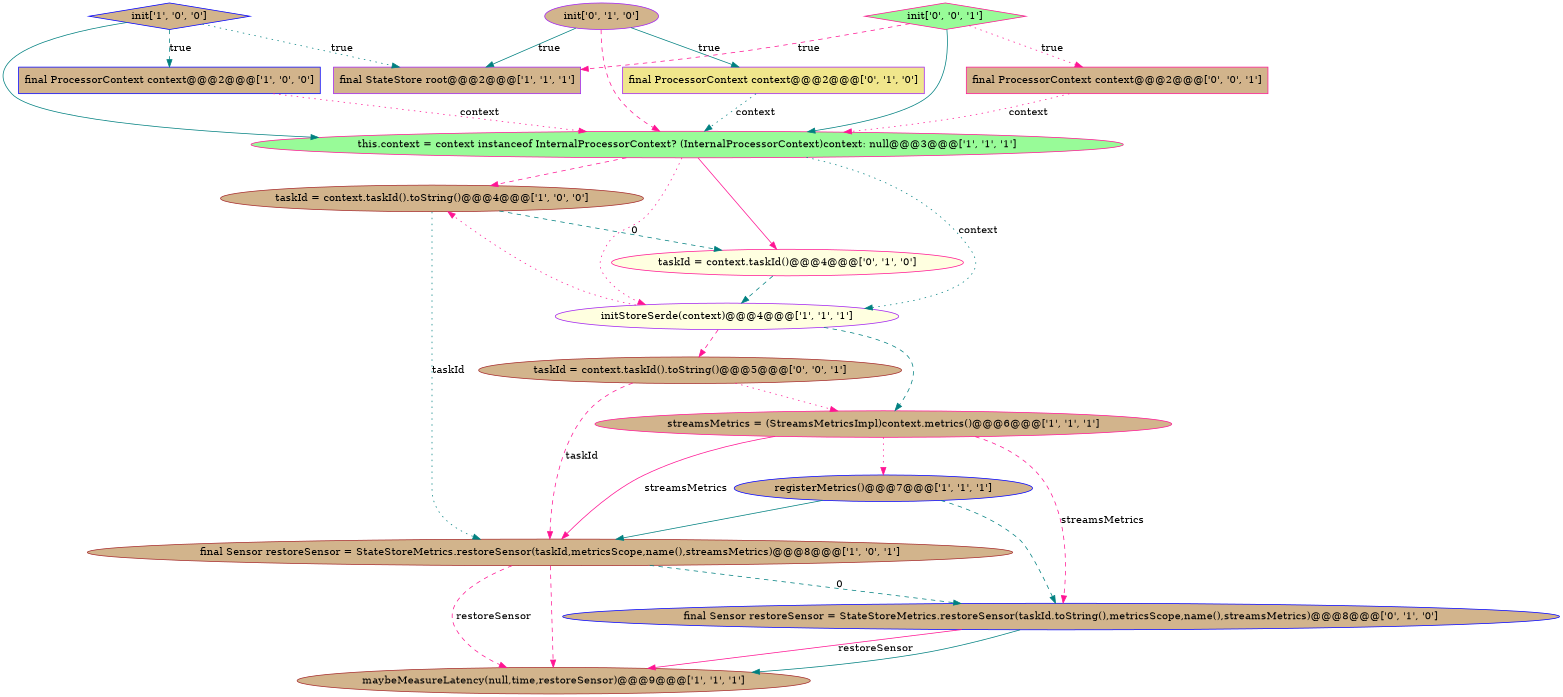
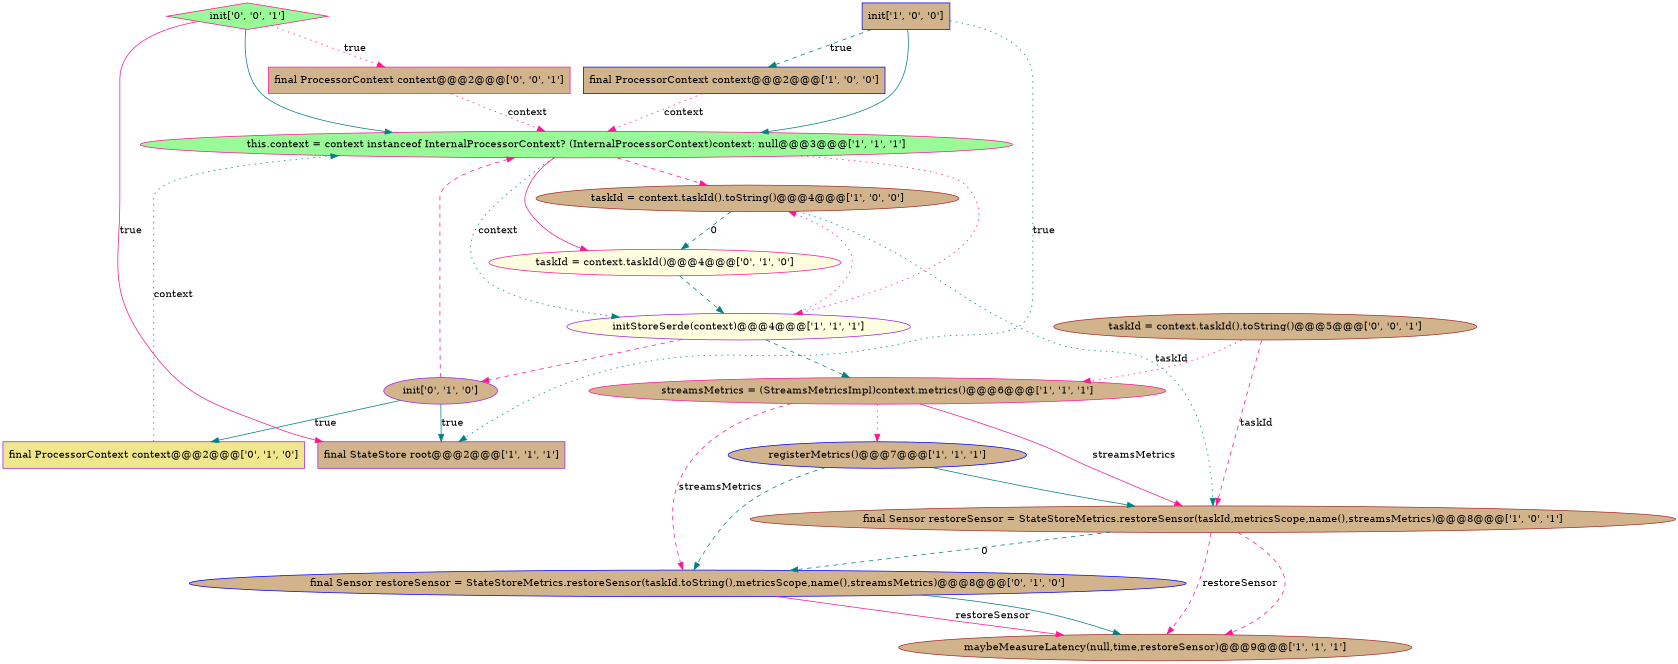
node "init['1', '0', '0']": shape diamond -> box
edge "init['0', '0', '1']" -> "final StateStore root@@@2@@@['1', '1', '1']": style dashed -> solid
edge "initStoreSerde(context)@@@4@@@['1', '1', '1']" -> "taskId = context.taskId().toString()@@@5@@@['0', '0', '1']": now "initStoreSerde(context)@@@4@@@['1', '1', '1']" -> "init['0', '1', '0']"
